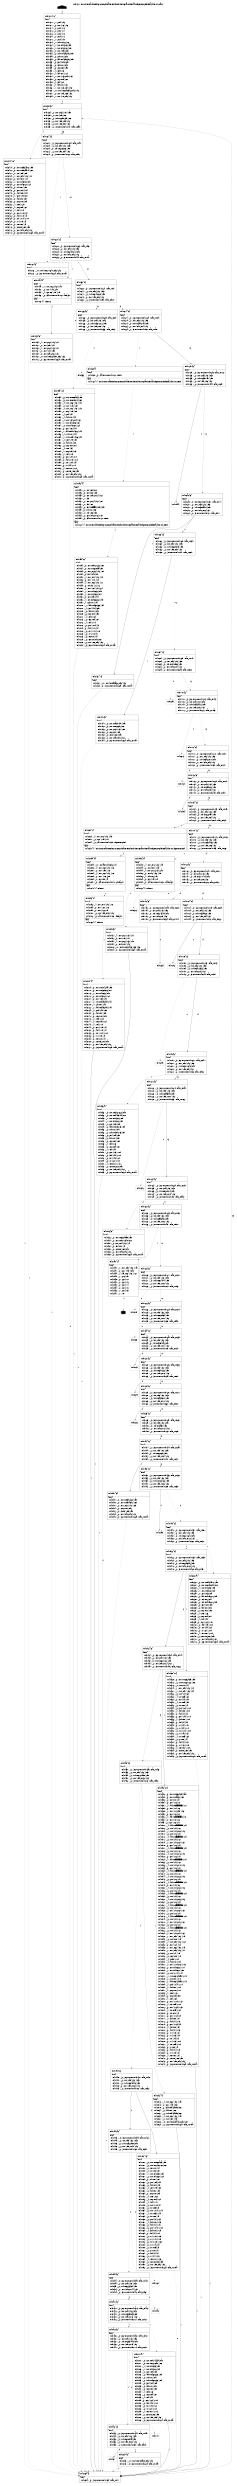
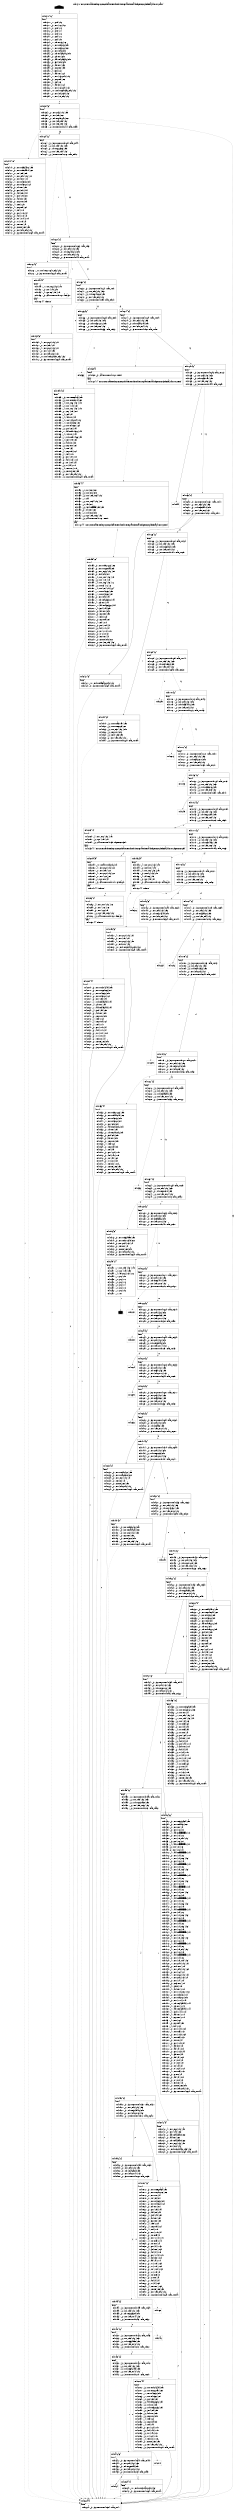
node "0x401c50 [30]": added
